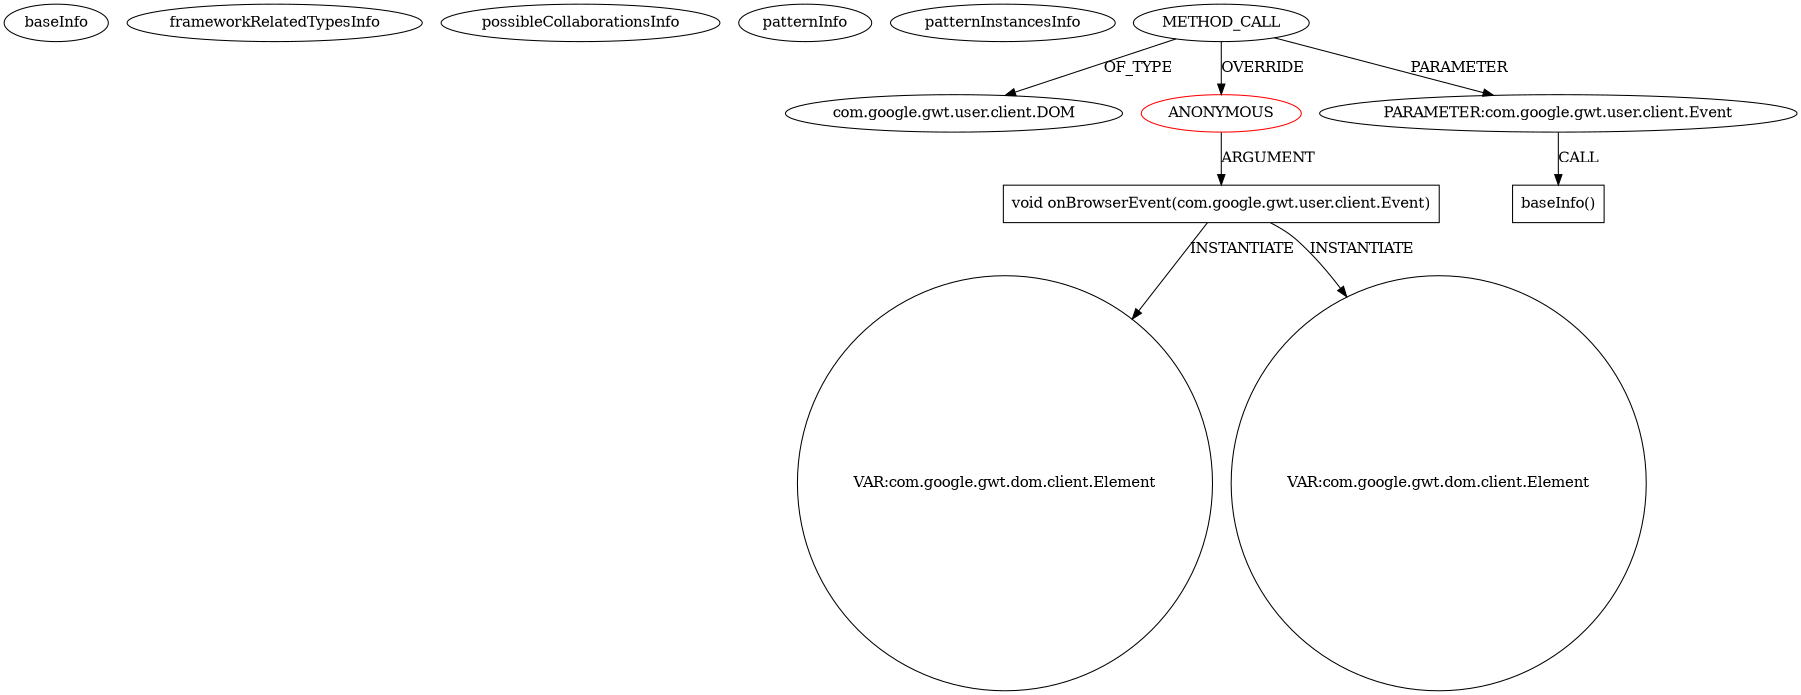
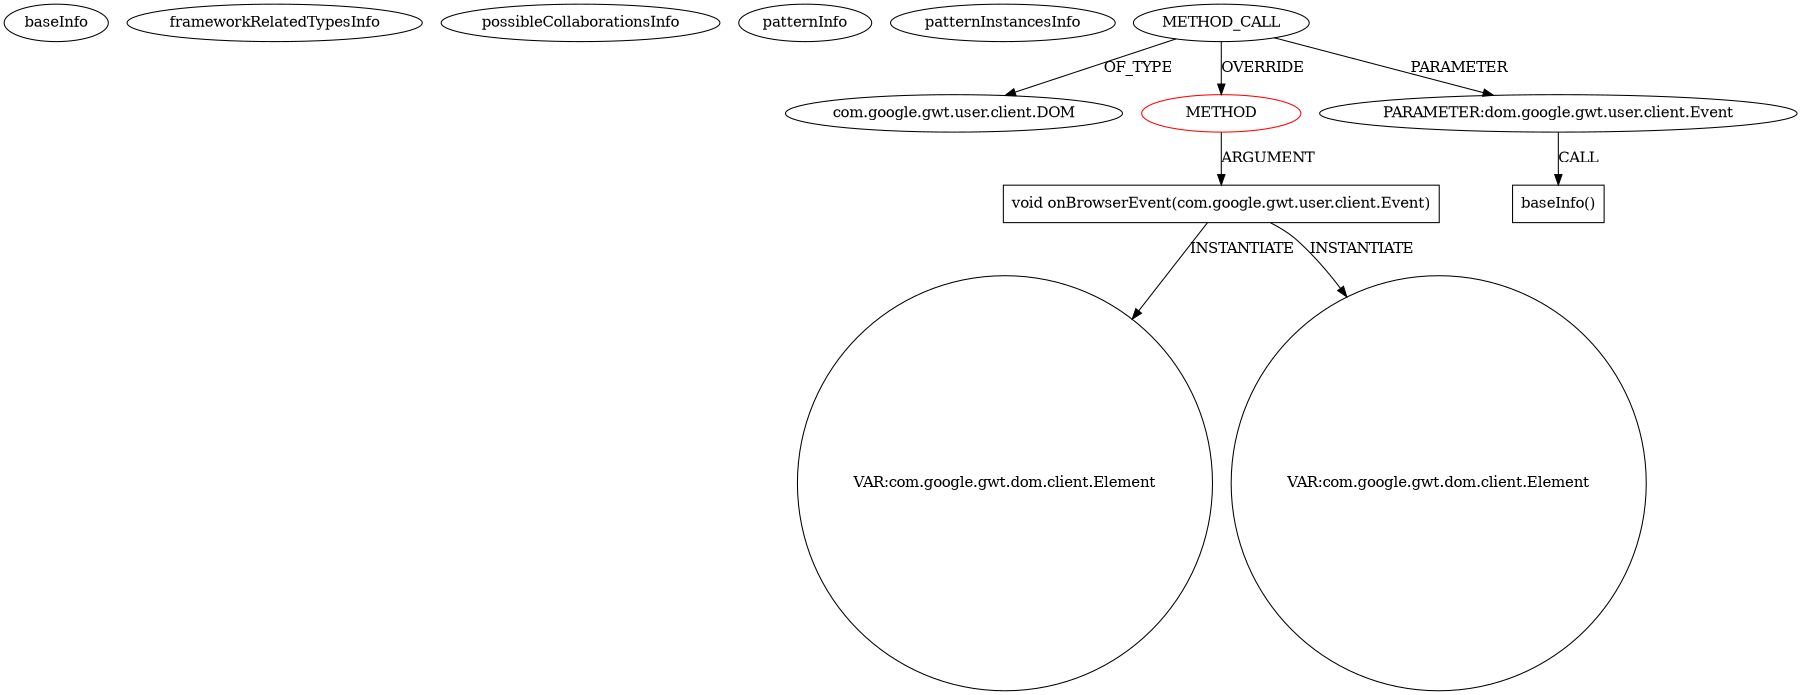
node "ANONYMOUS": label "ANONYMOUS" -> "METHOD"
node "PARAMETER:com.google.gwt.user.client.Event": label "PARAMETER:com.google.gwt.user.client.Event" -> "PARAMETER:dom.google.gwt.user.client.Event"
